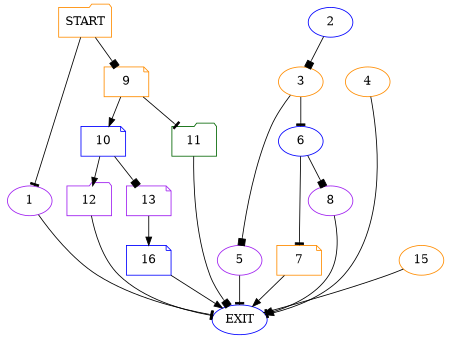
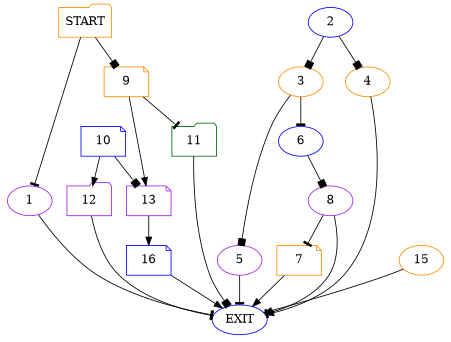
edge "2" -> "4": added
edge "9" -> "10": now "9" -> "13"
edge "6" -> "7": now "8" -> "7"
